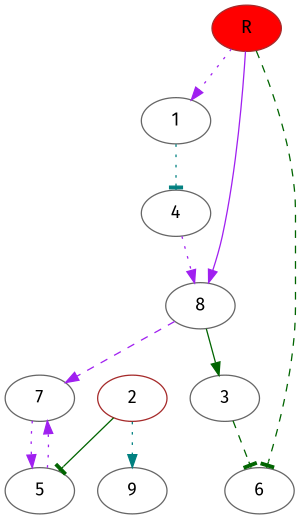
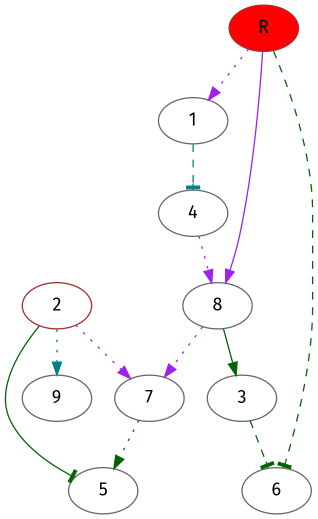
edge "1" -> "4": style dotted -> dashed
edge "8" -> "7": style dashed -> dotted
edge "7" -> "5": color purple -> darkgreen
edge "5" -> "7": now "2" -> "7"
